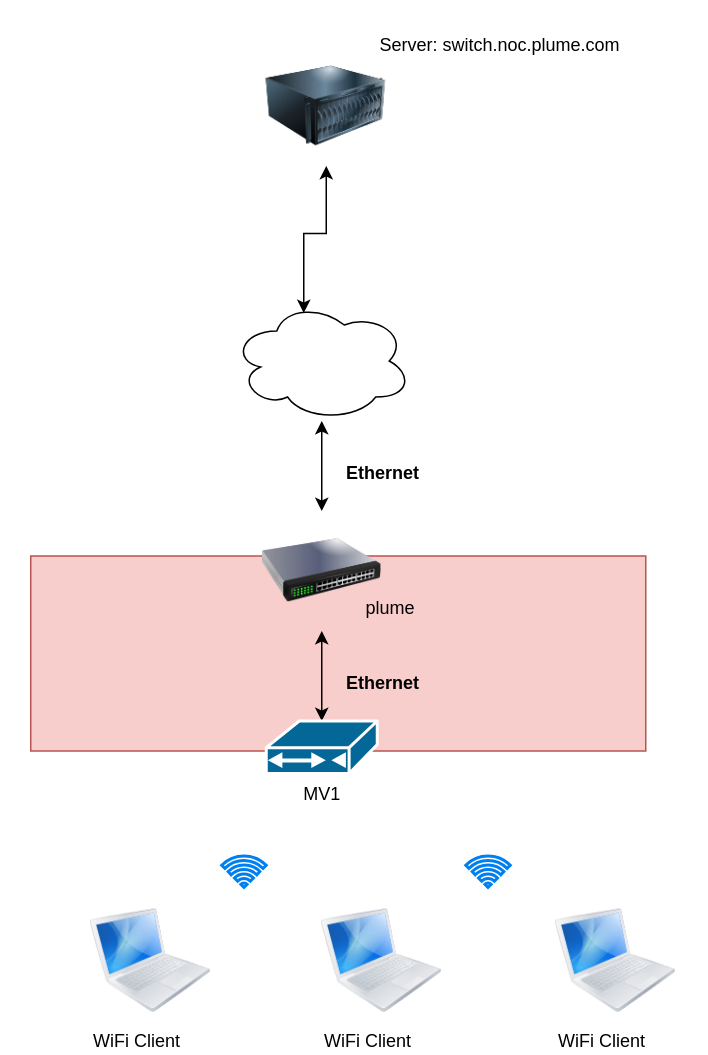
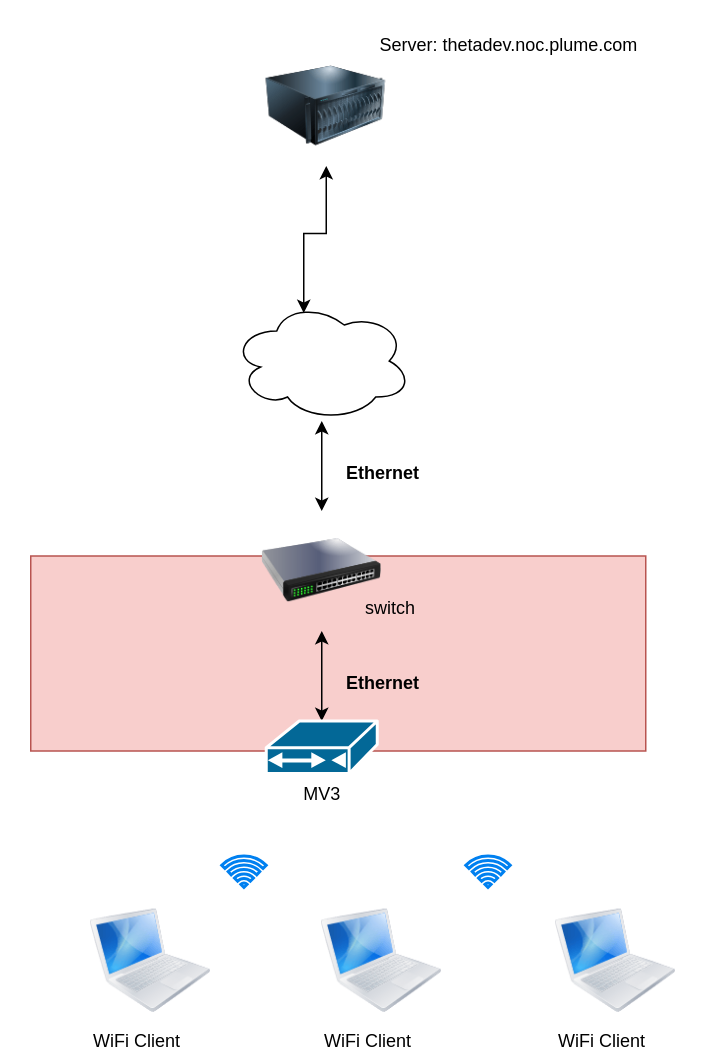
node "Server: switch.noc.plume.com": label "Server: switch.noc.plume.com" -> "Server: thetadev.noc.plume.com"
node "plume": label "plume" -> "switch"
node "MV1": label "MV1" -> "MV3"
